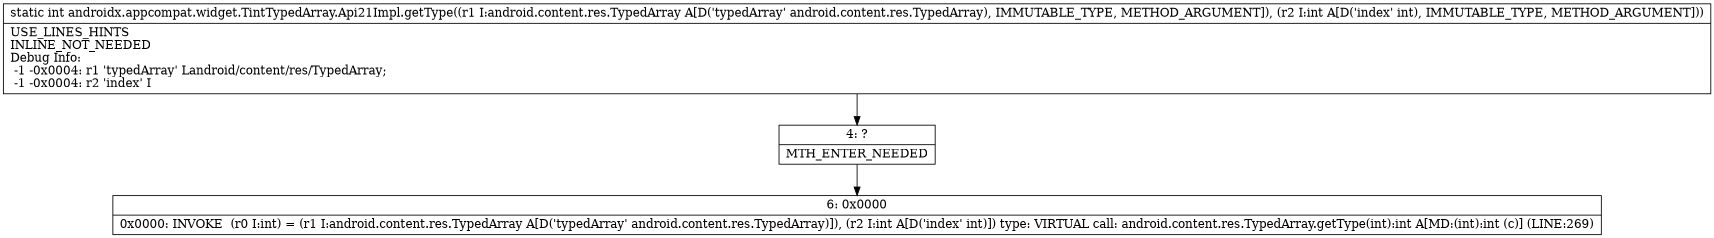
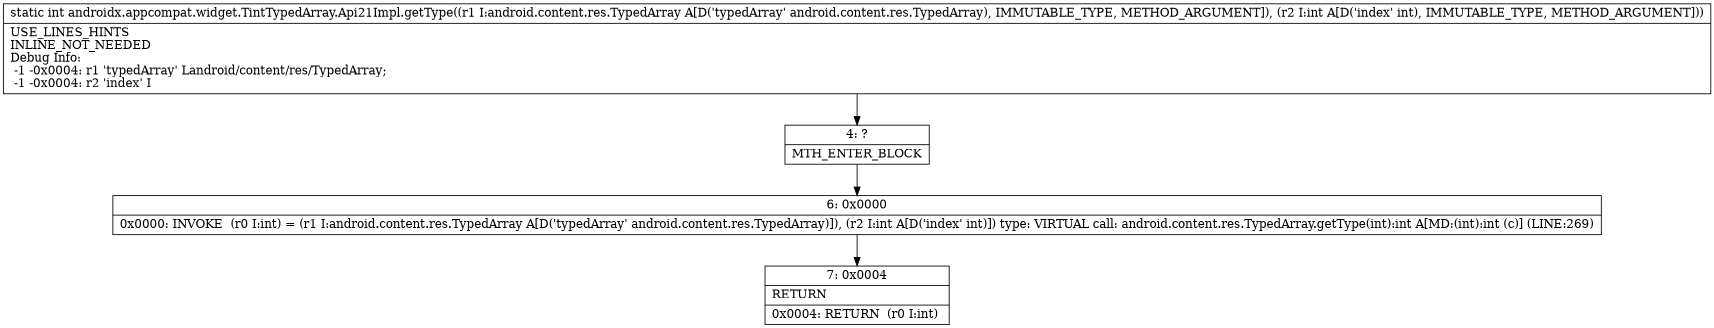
node "4: ?": text "MTH_ENTER_NEEDED" -> "MTH_ENTER_BLOCK"
node "7: 0x0004": added
